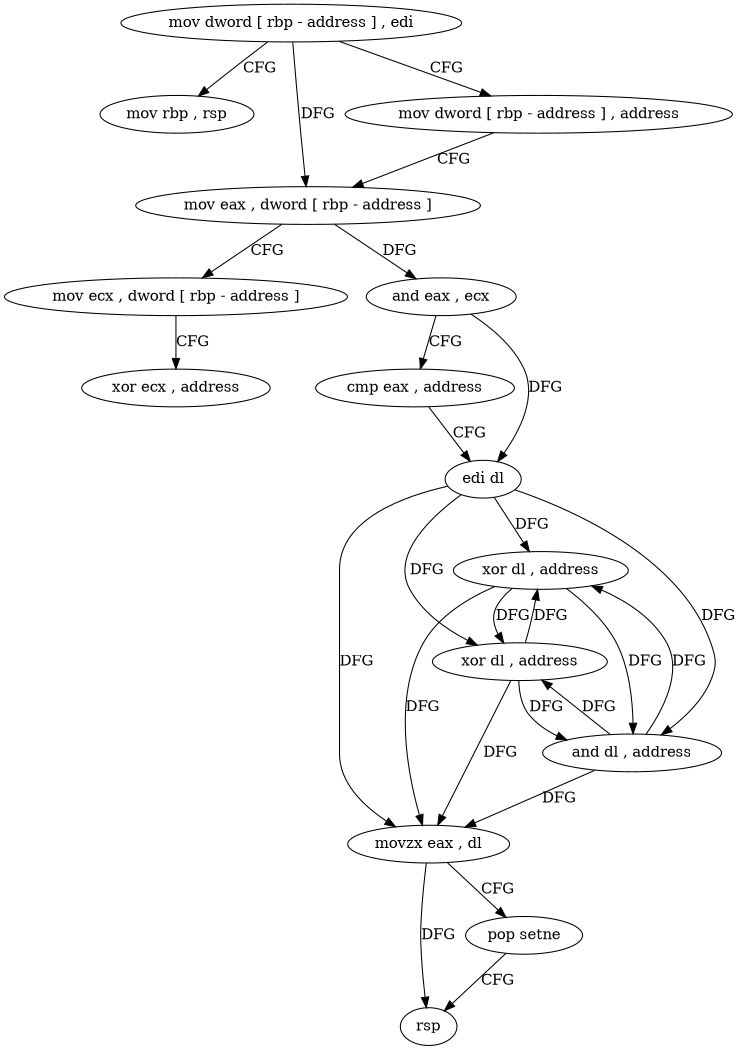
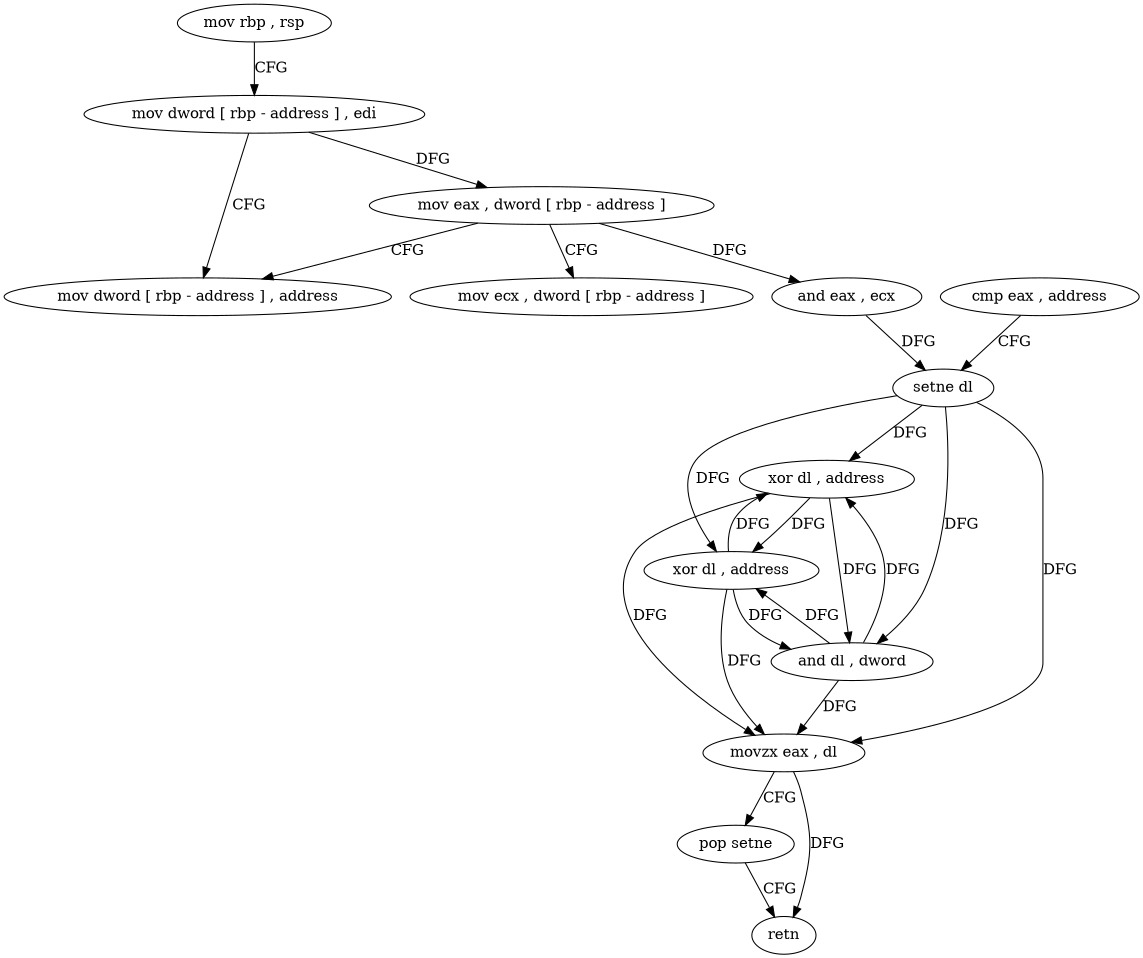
edge "mov dword [ rbp - address ] , edi" -> "mov rbp , rsp": reversed
edge "mov dword [ rbp - address ] , address" -> "mov eax , dword [ rbp - address ]": reversed
edge "and eax , ecx" -> "cmp eax , address": removed, label "CFG"
node "xor ecx , address": removed
node "edi dl": label "edi dl" -> "setne dl"
node "and dl , address": label "and dl , address" -> "and dl , dword"
node "rsp": label "rsp" -> "retn"
